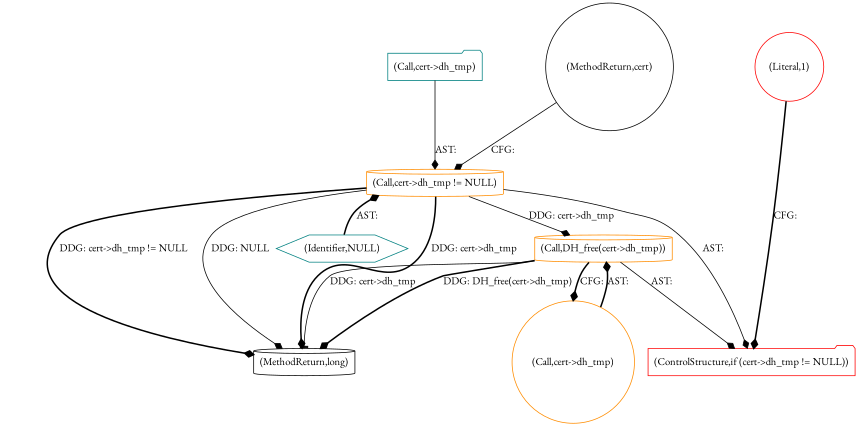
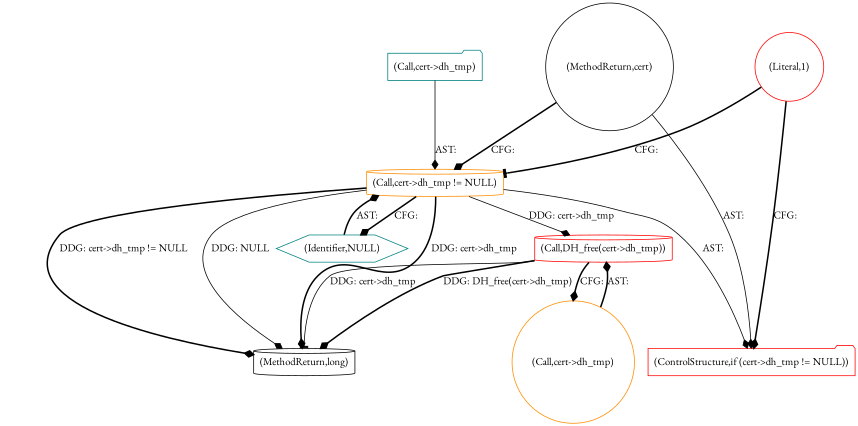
edge "(MethodReturn,cert)" -> "(Call,cert->dh_tmp != NULL)": style solid -> bold
edge "(Literal,1)" -> "(Call,cert->dh_tmp != NULL)": added, label "CFG:"
edge "(Call,cert->dh_tmp != NULL)" -> "(Identifier,NULL)": added, label "CFG:"
node "(Call,DH_free(cert->dh_tmp))": color darkorange -> red
edge "(Call,DH_free(cert->dh_tmp))" -> "(ControlStructure,if (cert->dh_tmp != NULL))": now "(MethodReturn,cert)" -> "(ControlStructure,if (cert->dh_tmp != NULL))"
